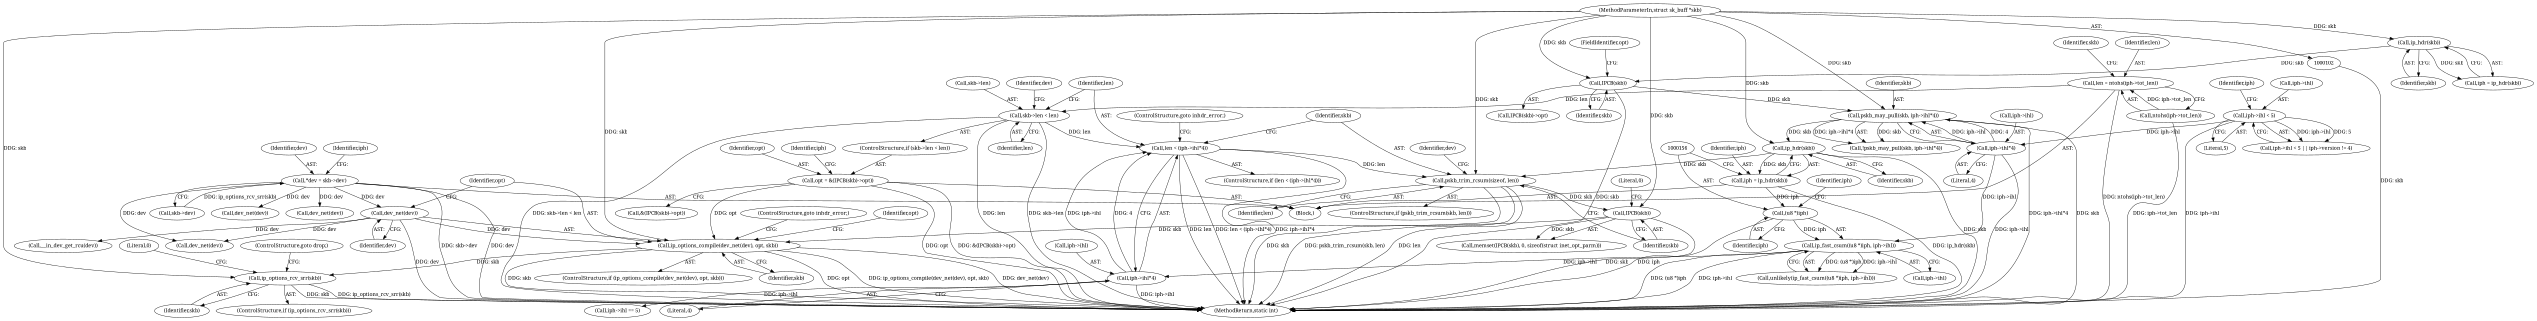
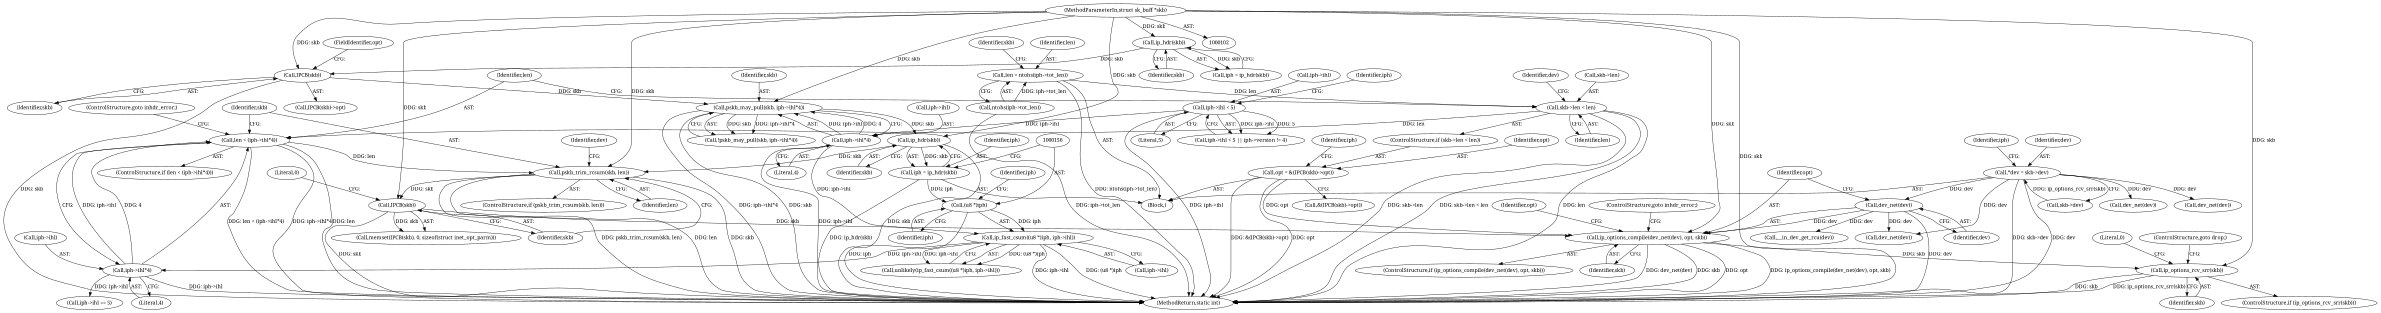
edge "(Call,!pskb_may_pull(skb, iph->ihl*4))" -> "(Call,pskb_may_pull(skb, iph->ihl*4))": added, label "CFG:"
node "(Call,pskb_trim_rcsum(sizeof, len))": label "(Call,pskb_trim_rcsum(sizeof, len))" -> "(Call,pskb_trim_rcsum(skb, len))"
edge "1000102" -> "(MethodReturn,static int)": now "(MethodParameterIn,struct sk_buff *skb)" -> "(MethodReturn,static int)"
